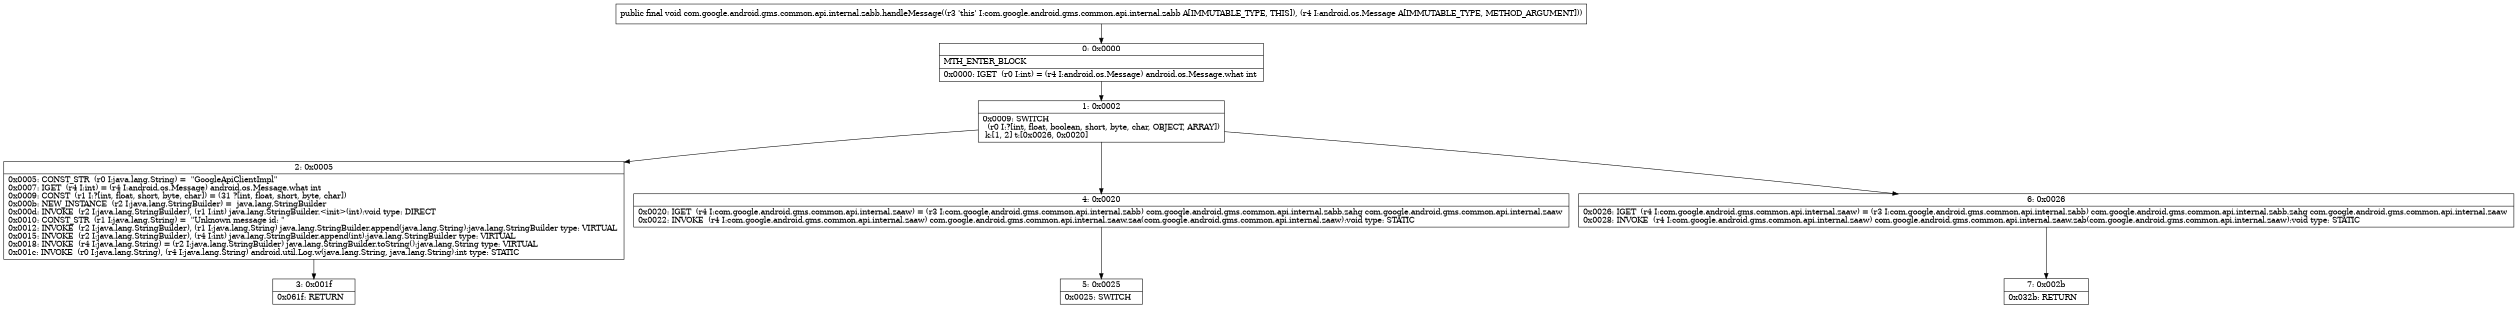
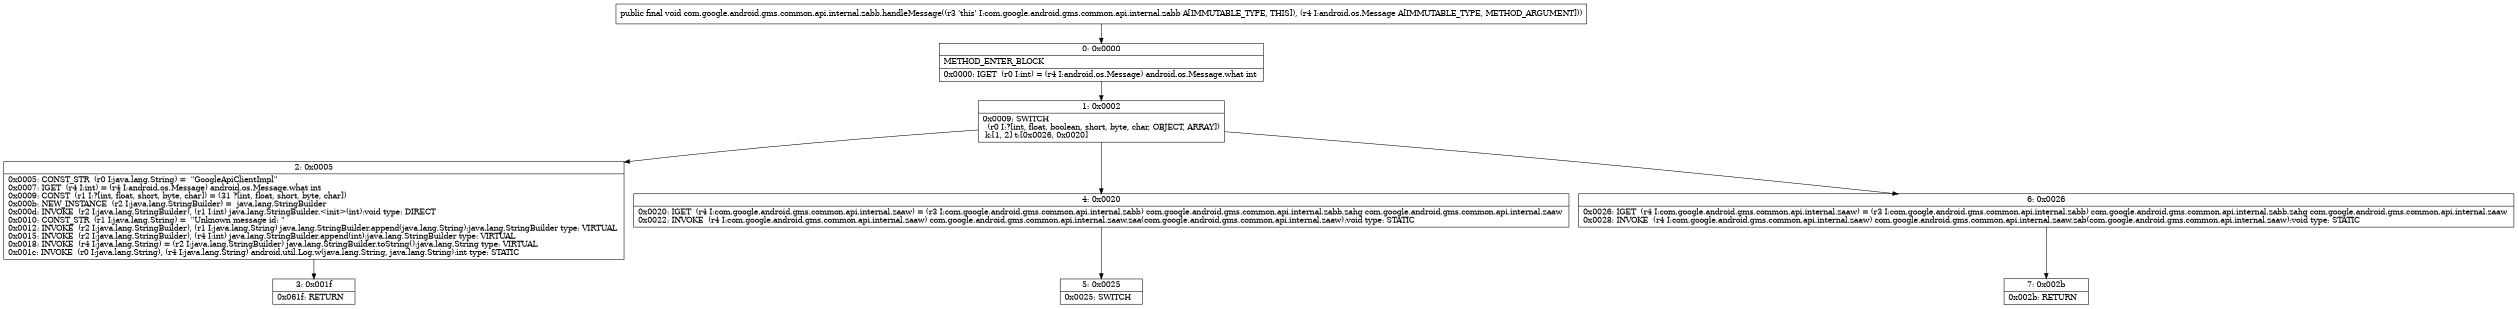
node "0: 0x0000": text "MTH_ENTER_BLOCK" -> "METHOD_ENTER_BLOCK"
node "7: 0x002b": text "0x032b: RETURN" -> "0x002b: RETURN"
